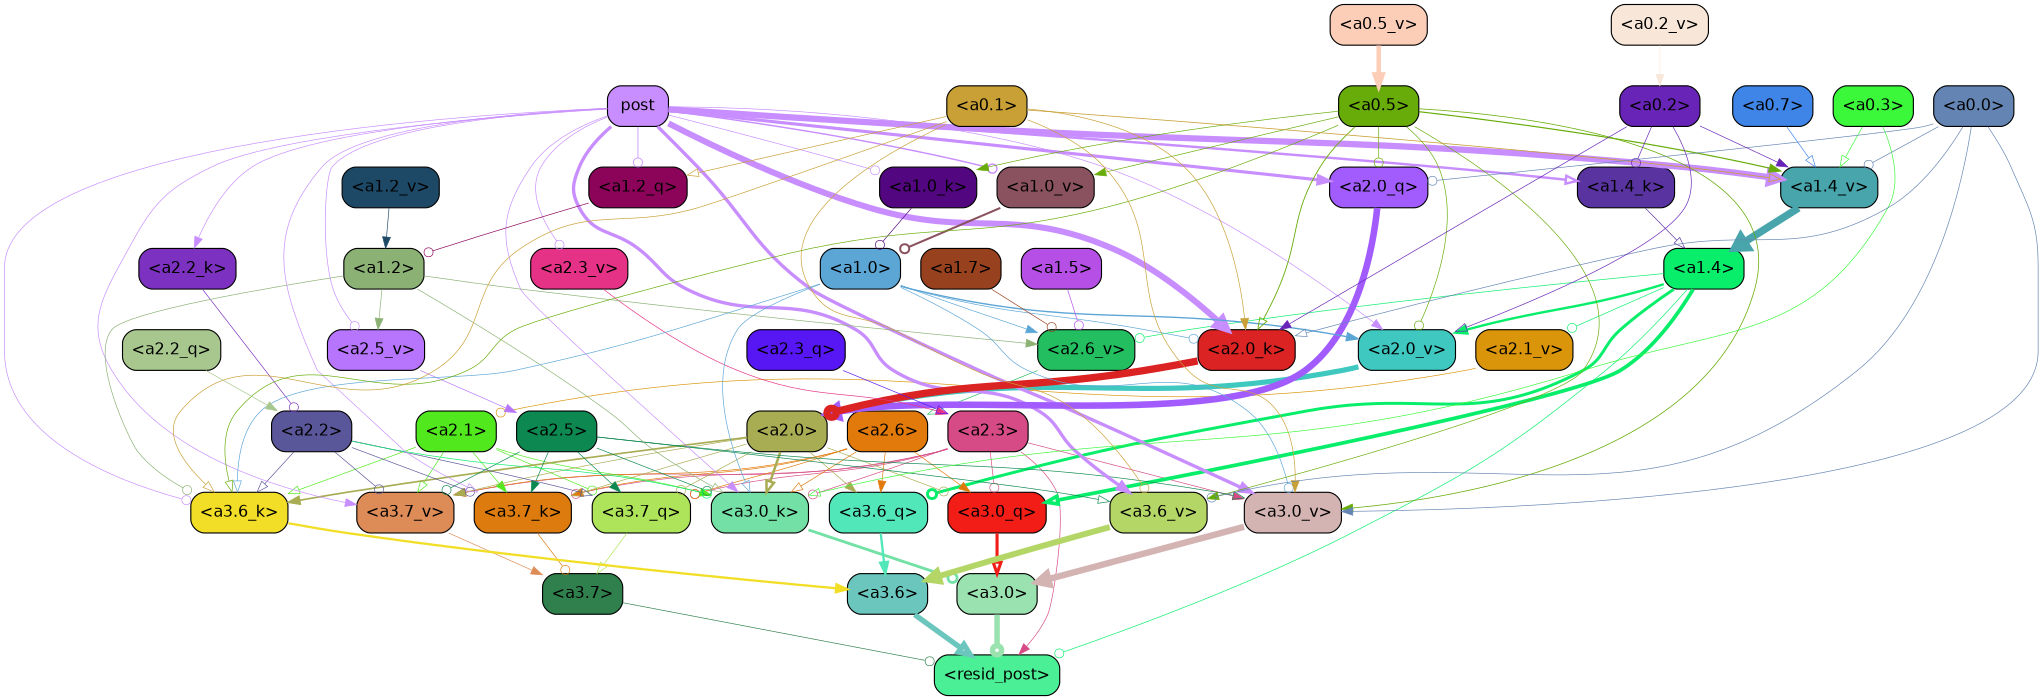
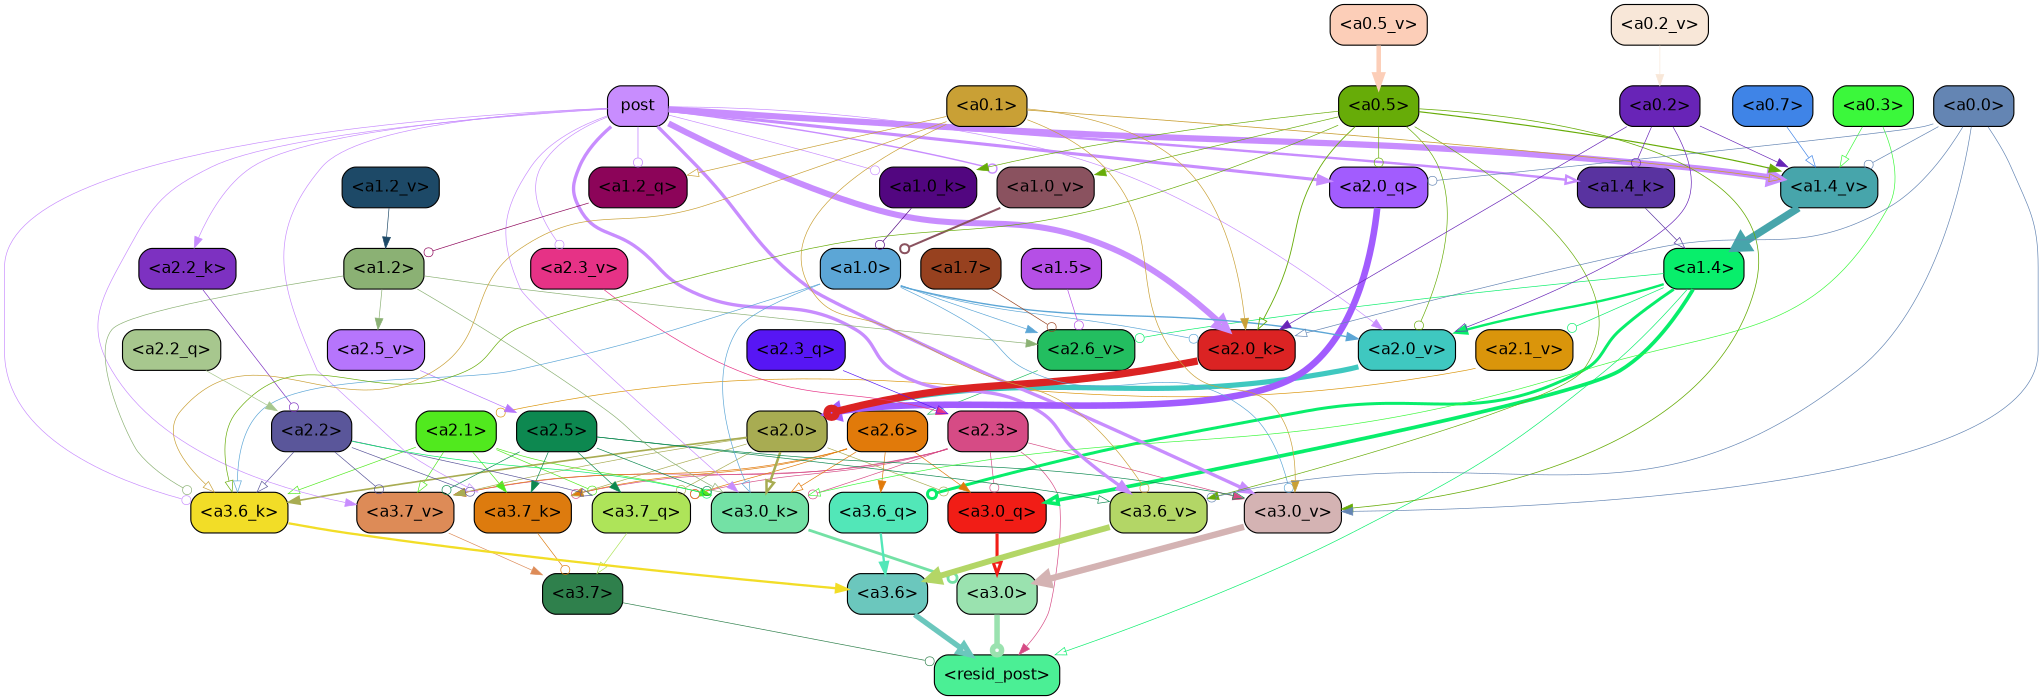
edge "post" -> "<a2.5_v>": removed
edge "<a2.0>" -> "<a3.6_q>": removed
edge "<a1.4>" -> "<resid_post>": arrowhead odot -> onormal
